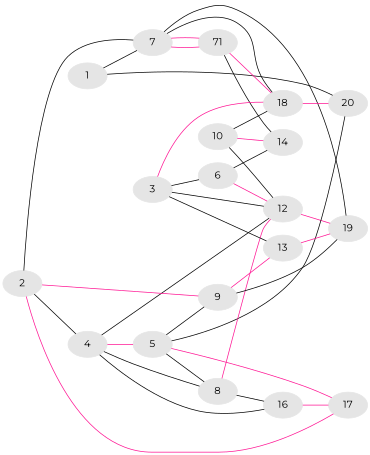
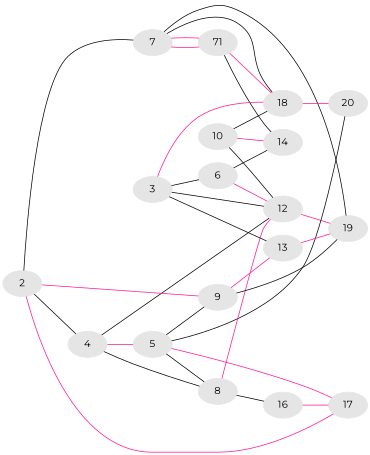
node "1": removed
edge "4" -- "16": removed
